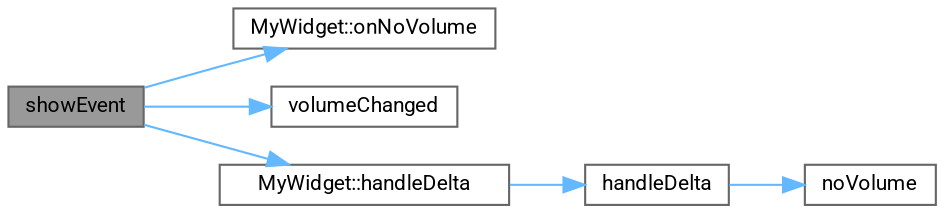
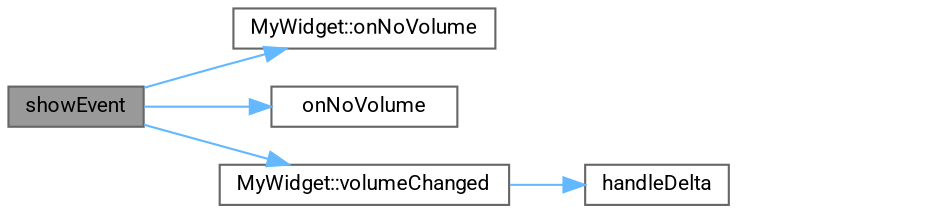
node "volumeChanged": label "volumeChanged" -> "onNoVolume"
node "MyWidget::handleDelta": label "MyWidget::handleDelta" -> "MyWidget::volumeChanged"
node "noVolume": removed
